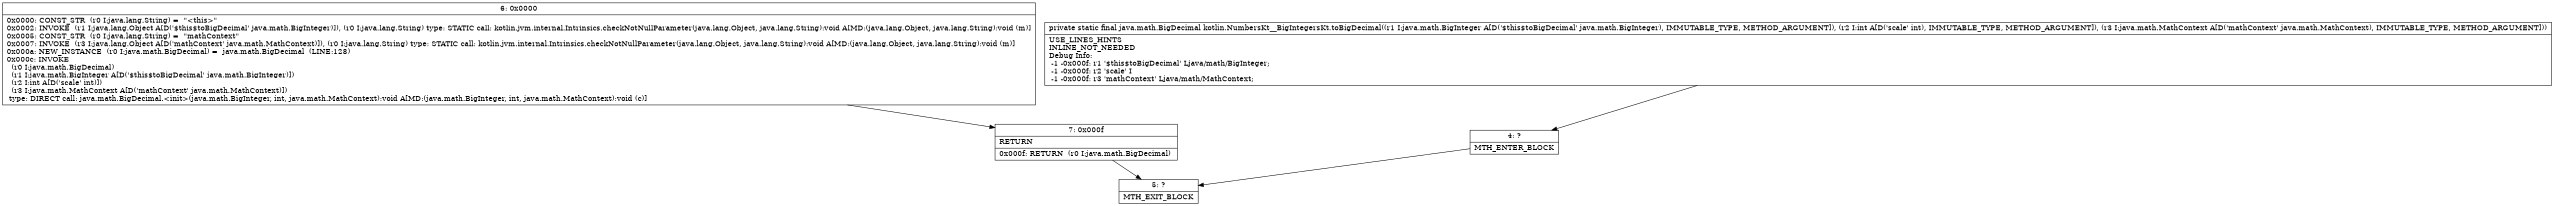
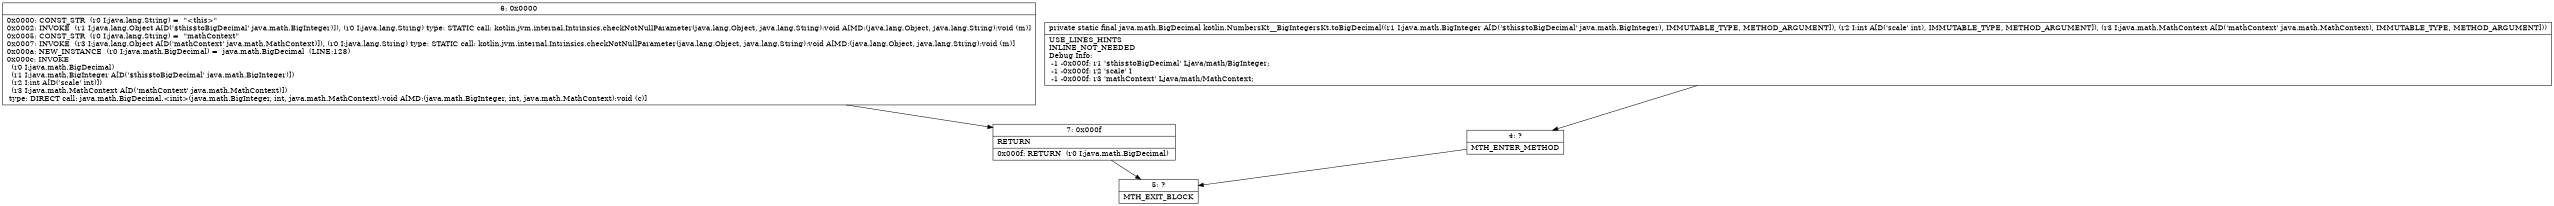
node "4: ?": text "MTH_ENTER_BLOCK" -> "MTH_ENTER_METHOD"
